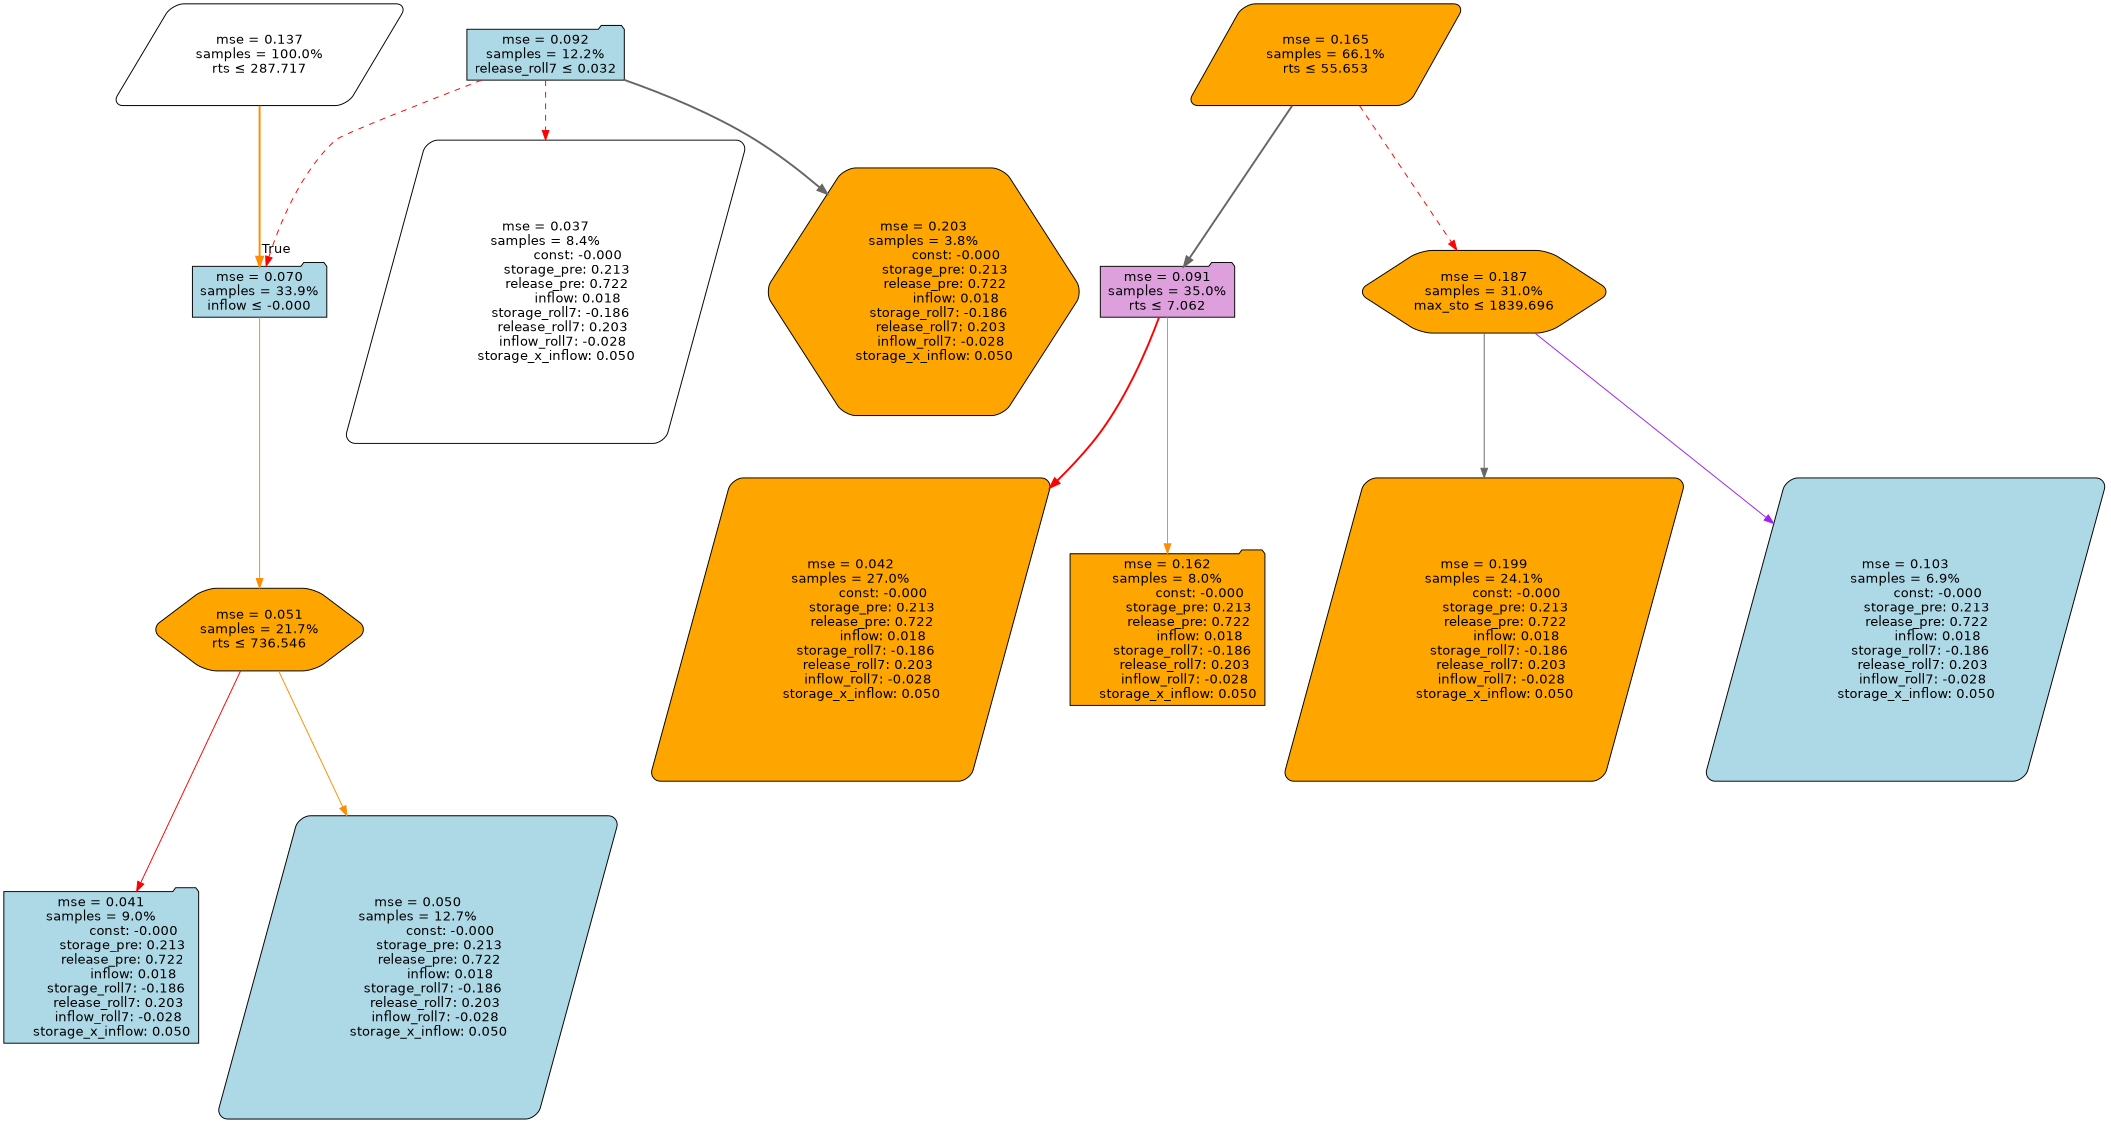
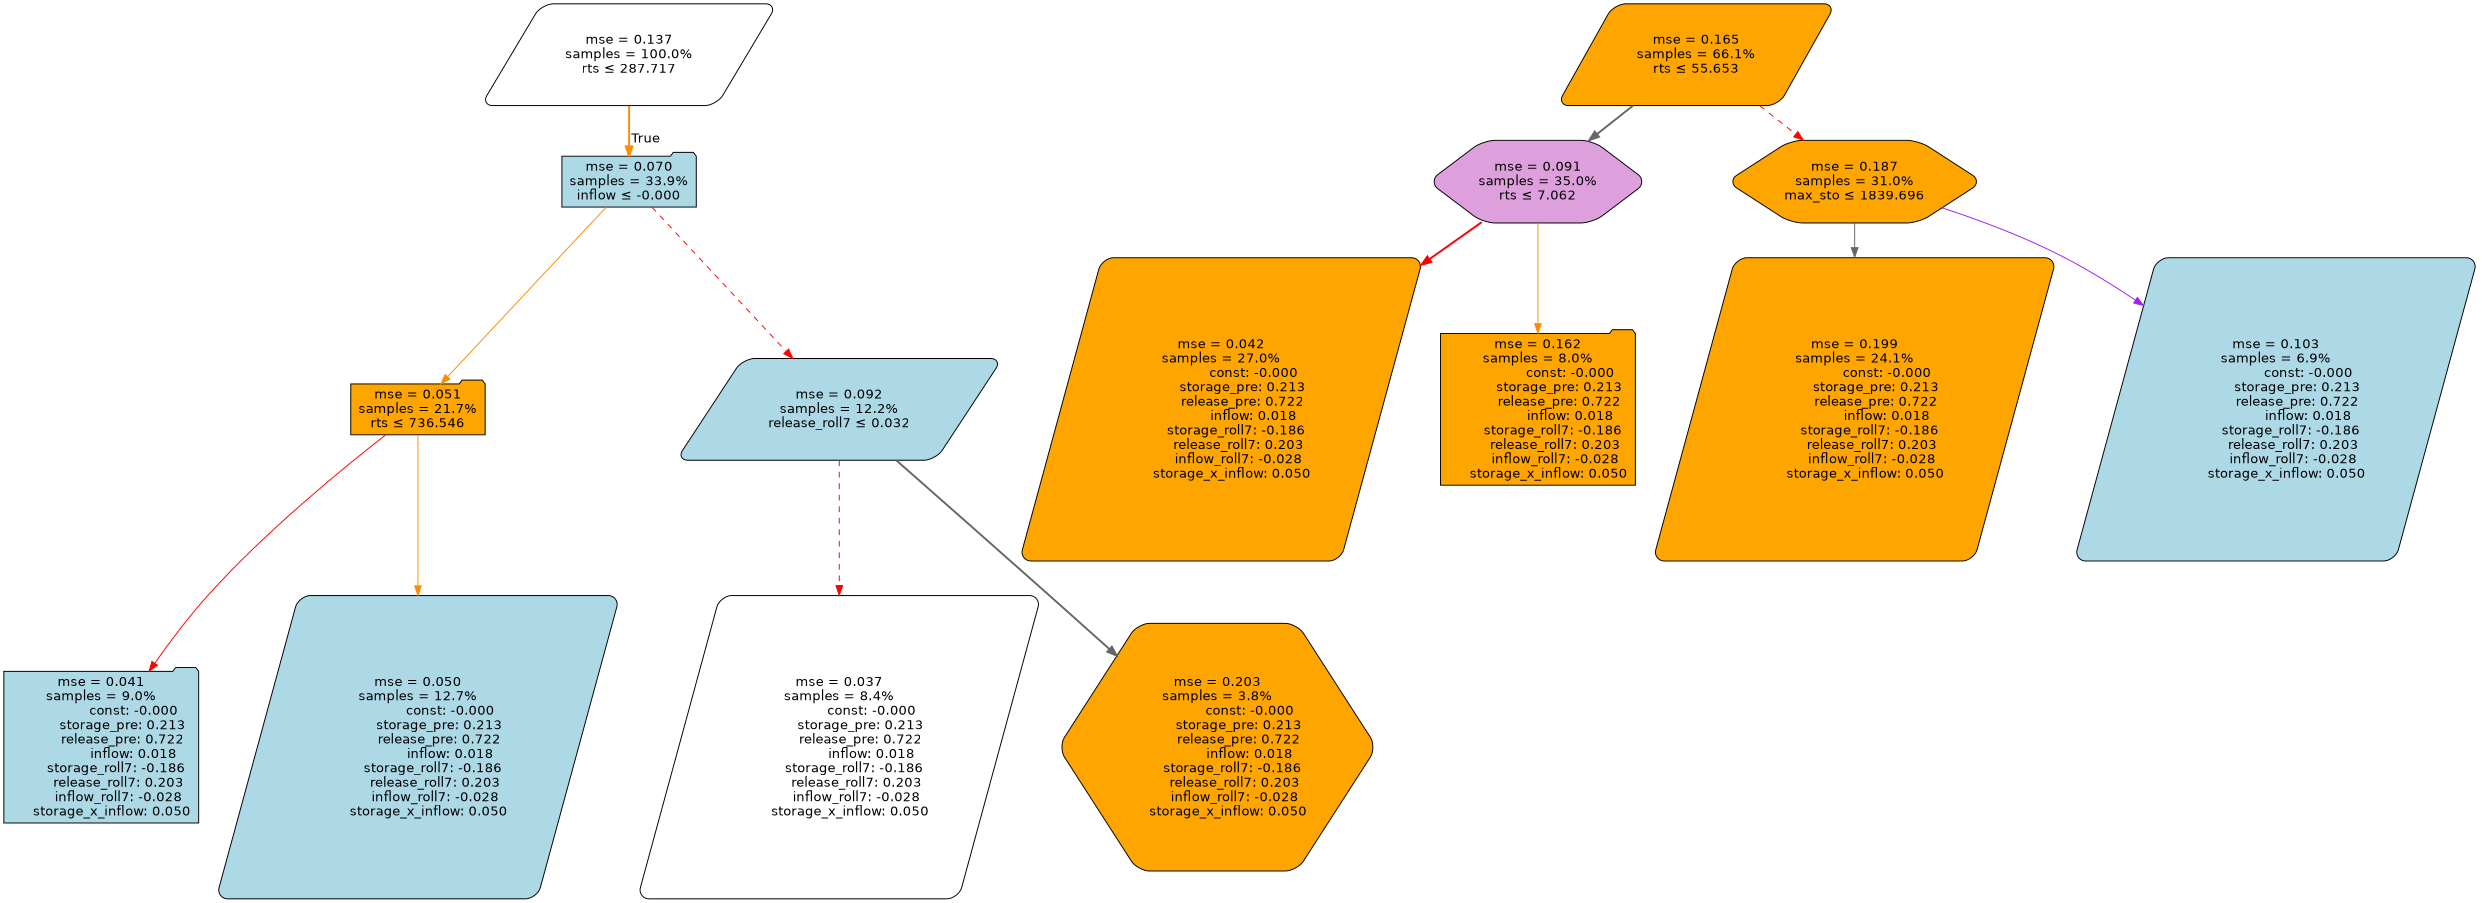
node "mse = 0.092 samples = 12.2% release_roll7 ≤ 0.032": shape folder -> parallelogram
edge "mse = 0.092 samples = 12.2% release_roll7 ≤ 0.032" -> "mse = 0.070 samples = 33.9% inflow ≤ -0.000": reversed
node "mse = 0.091 samples = 35.0% rts ≤ 7.062": shape folder -> hexagon
node "mse = 0.051 samples = 21.7% rts ≤ 736.546": shape hexagon -> folder
